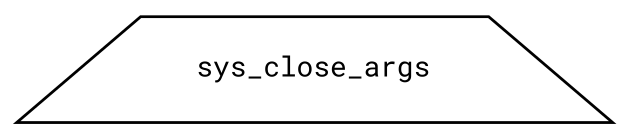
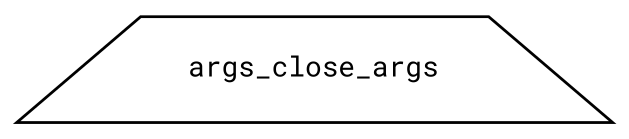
node "sys_close_args": label "sys_close_args" -> "args_close_args"
